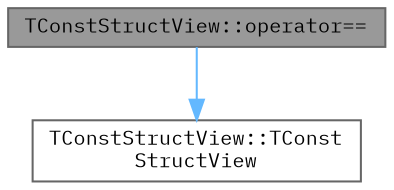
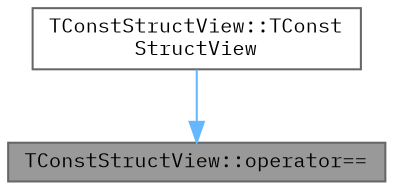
edge "TConstStructView::operator==" -> "TConstStructView::TConst StructView": reversed
